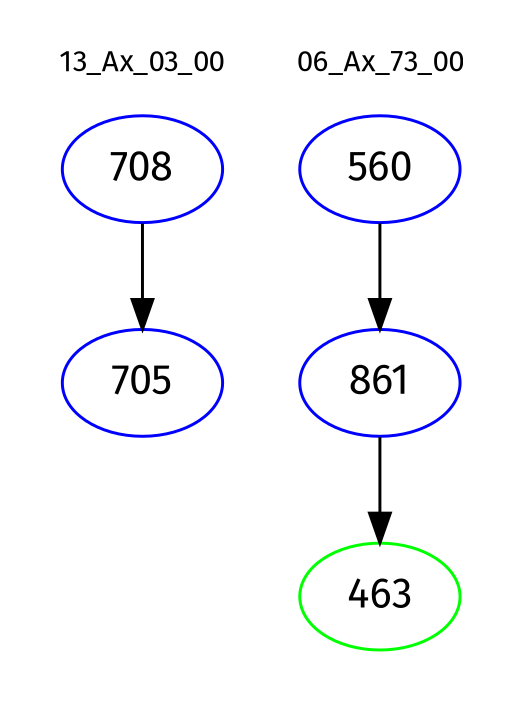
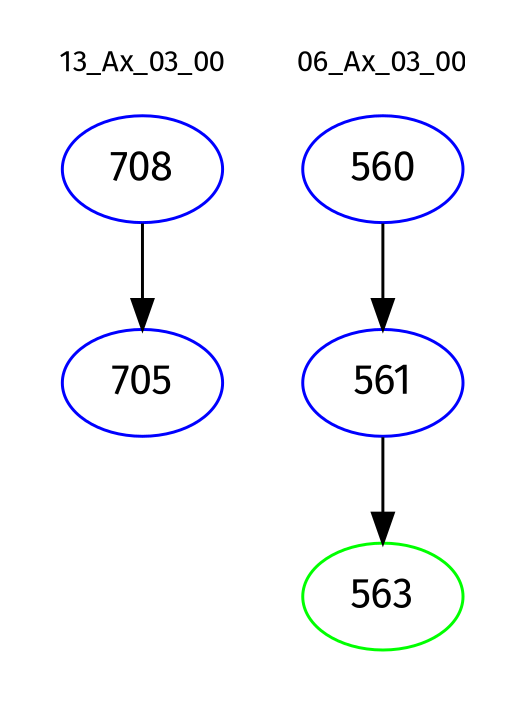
cluster "06_Ax_73_00": label "06_Ax_73_00" -> "06_Ax_03_00"
node "861": label "861" -> "561"
node "463": label "463" -> "563"
